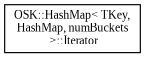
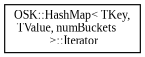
node "OSK::HashMap< TKey, HashMap, numBuckets >::Iterator": label "OSK::HashMap< TKey, HashMap, numBuckets >::Iterator" -> "OSK::HashMap< TKey, TValue, numBuckets >::Iterator"
